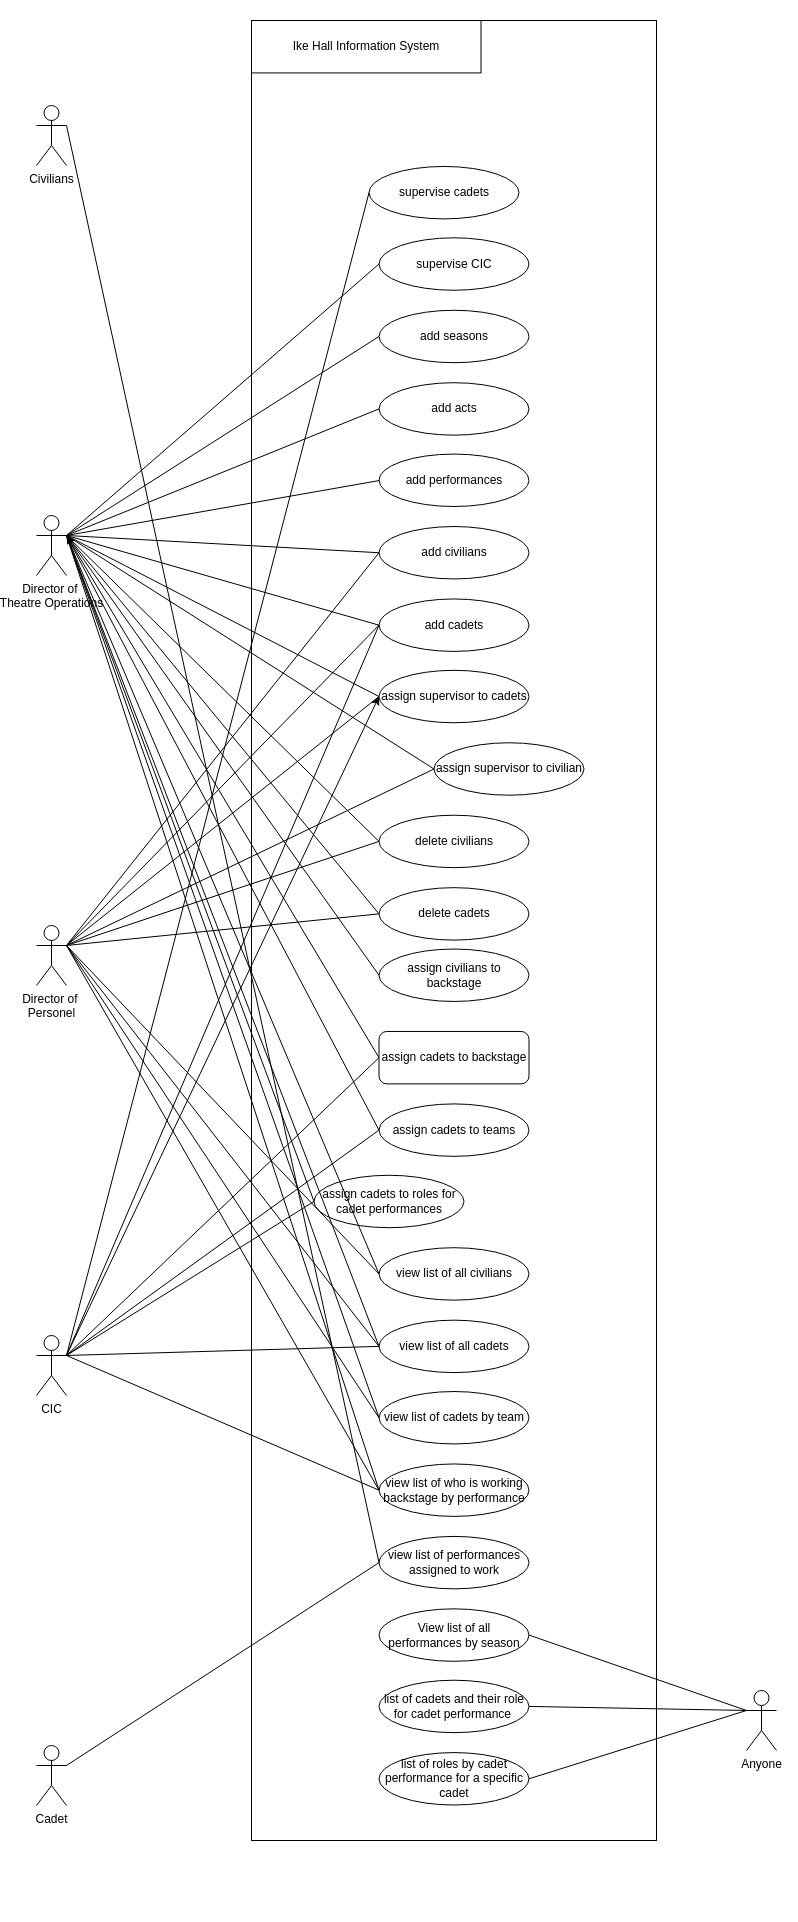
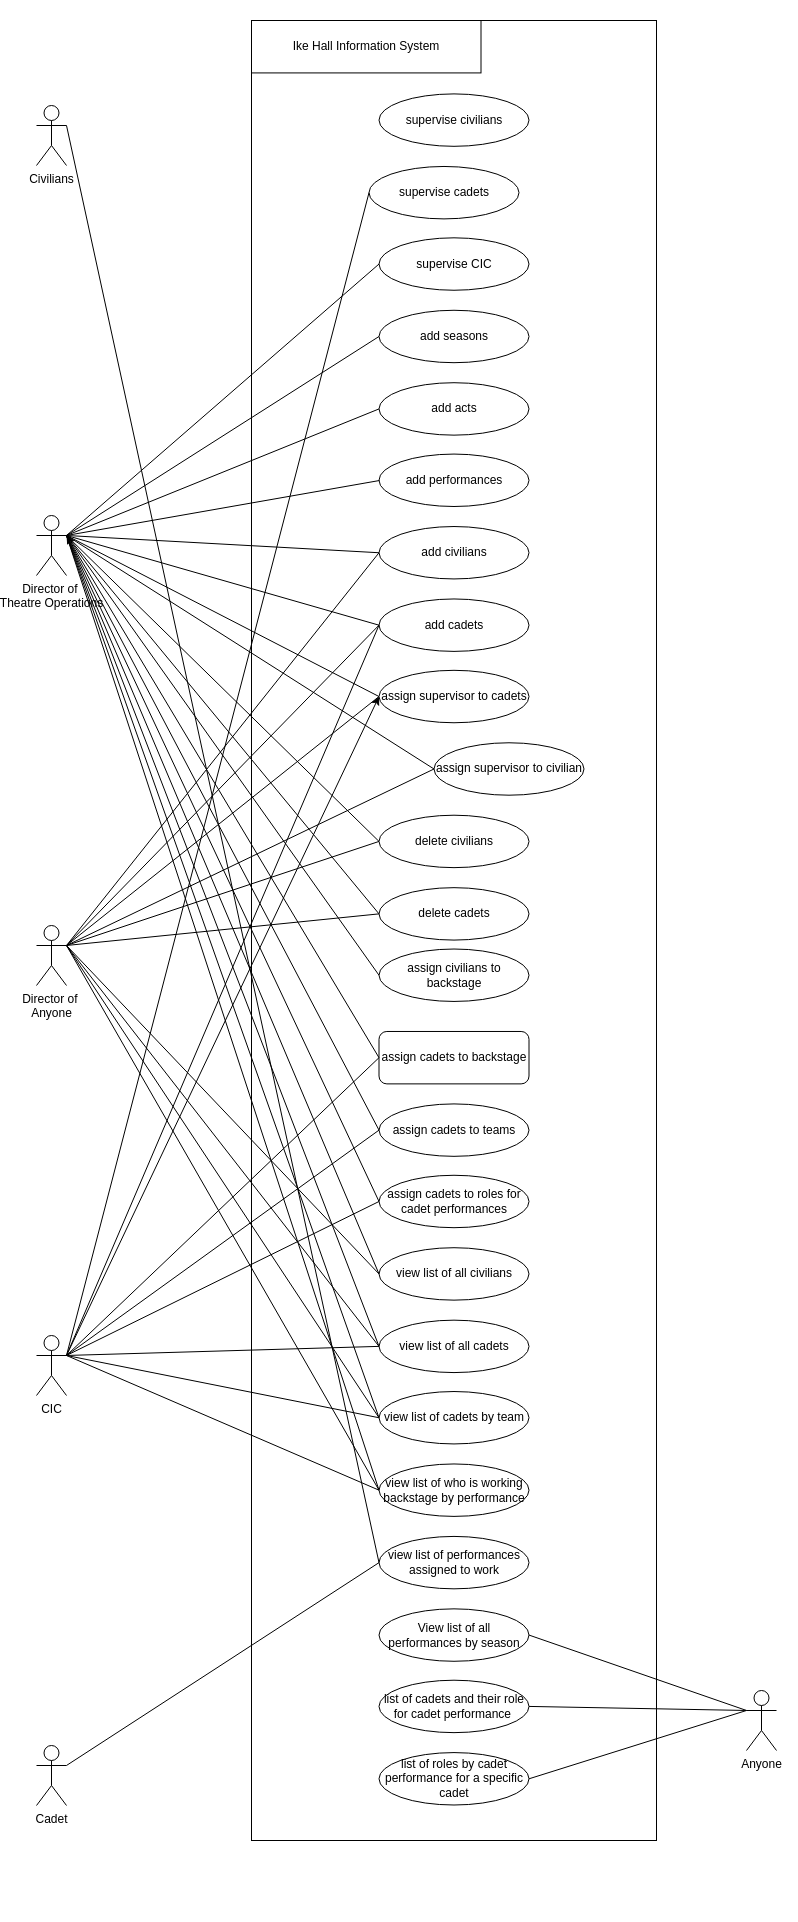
node "supervise civilians": added
node "Director of Personel": label "Director of Personel" -> "Director of Anyone"
node "assign cadets to roles for cadet performances": moved (389, 1201) -> (454, 1201)
edge "CIC" -- "view list of cadets by team": added
